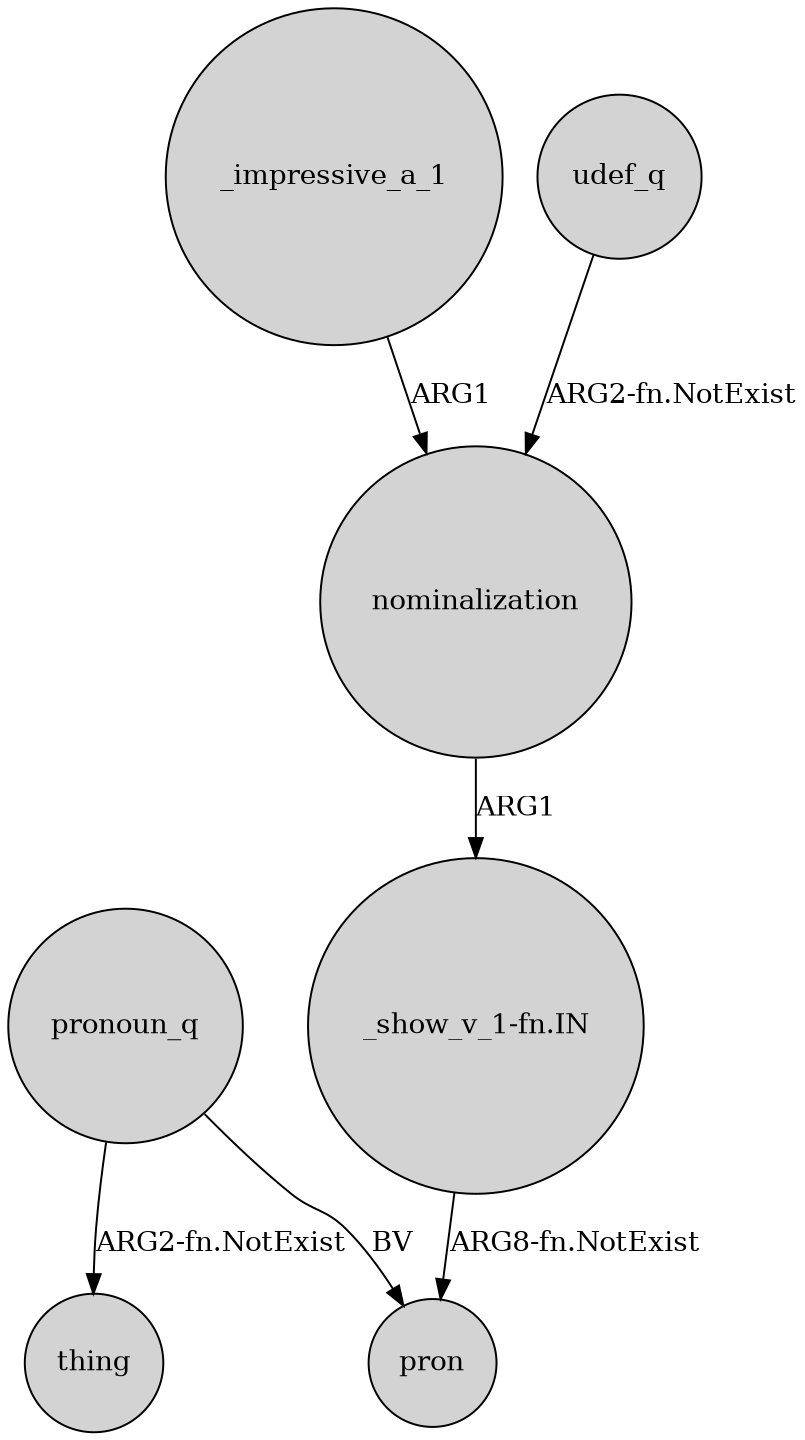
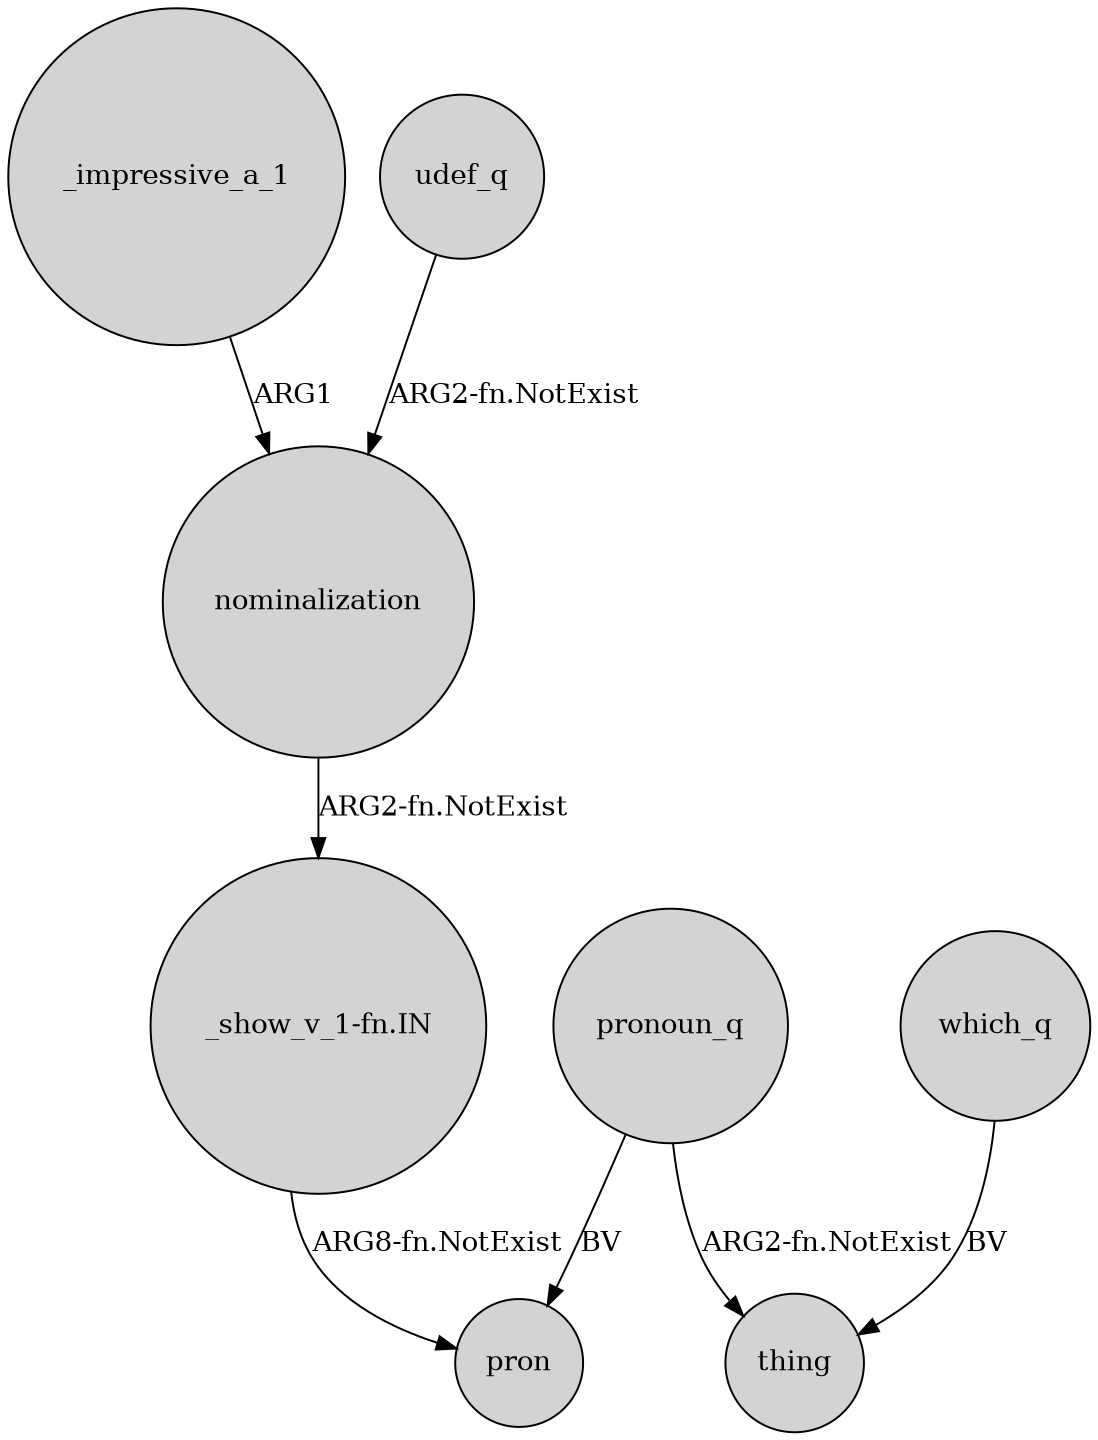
edge "nominalization" -> "_show_v_1-fn.IN": label "ARG1" -> "ARG2-fn.NotExist"
node "which_q": added
